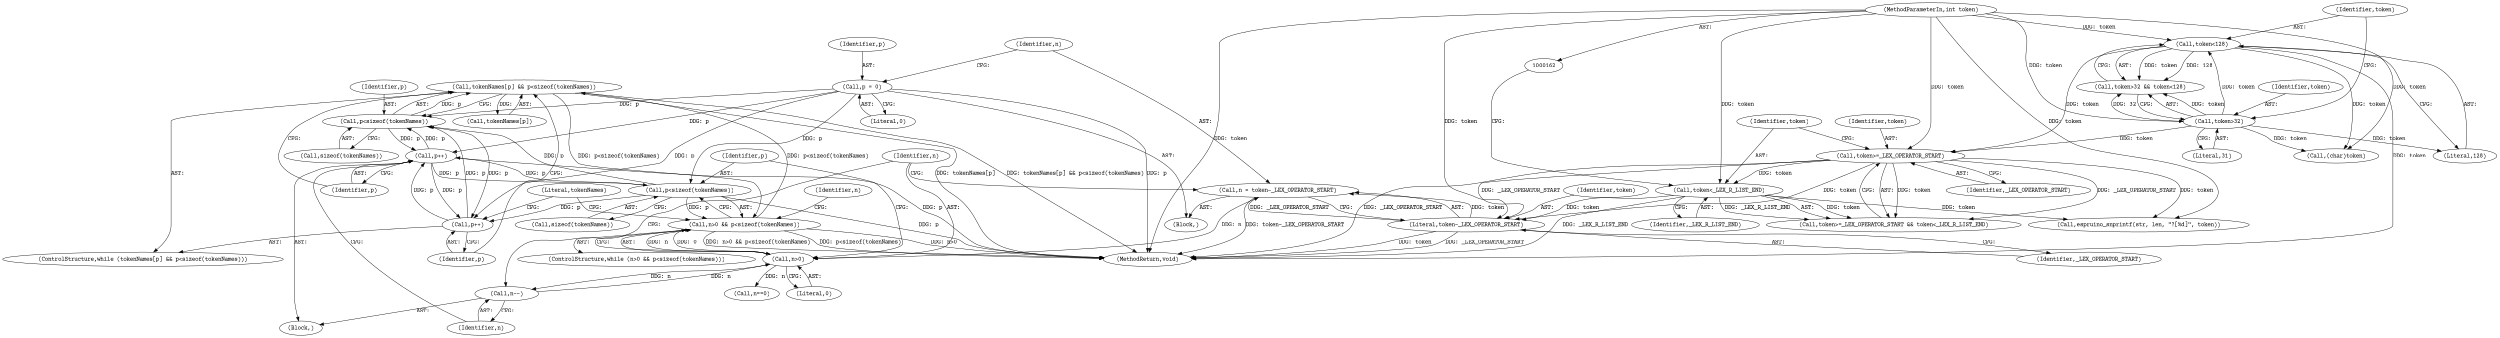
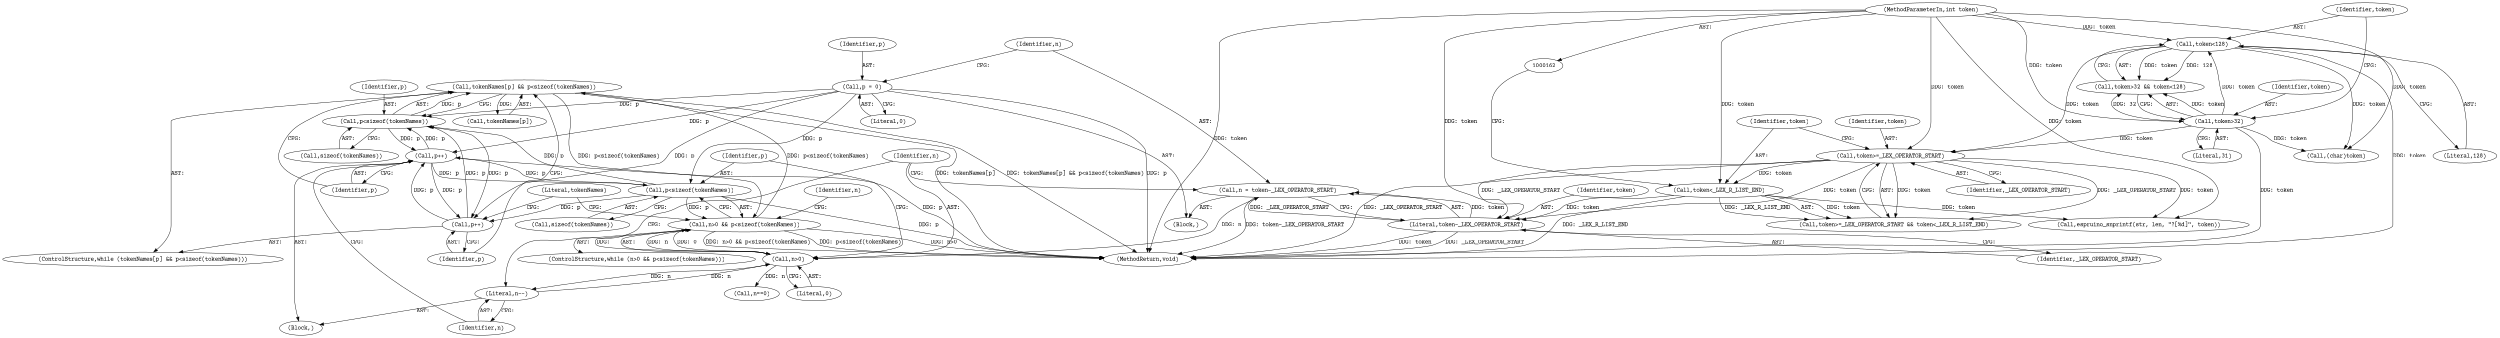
edge "(Call,token>32)" -> "(Literal,128)": now "(Call,token>32)" -> "(MethodReturn,void)"
node "(Identifier,_LEX_R_LIST_END)": removed
edge "(Call,n>0 && p<sizeof(tokenNames))" -> "(Call,n>0)": label "CFG: " -> "DDG: "
node "(Call,n--)": label "(Call,n--)" -> "(Literal,n--)"
